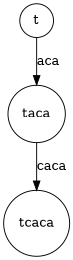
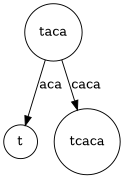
edge "t" -> "taca": reversed
